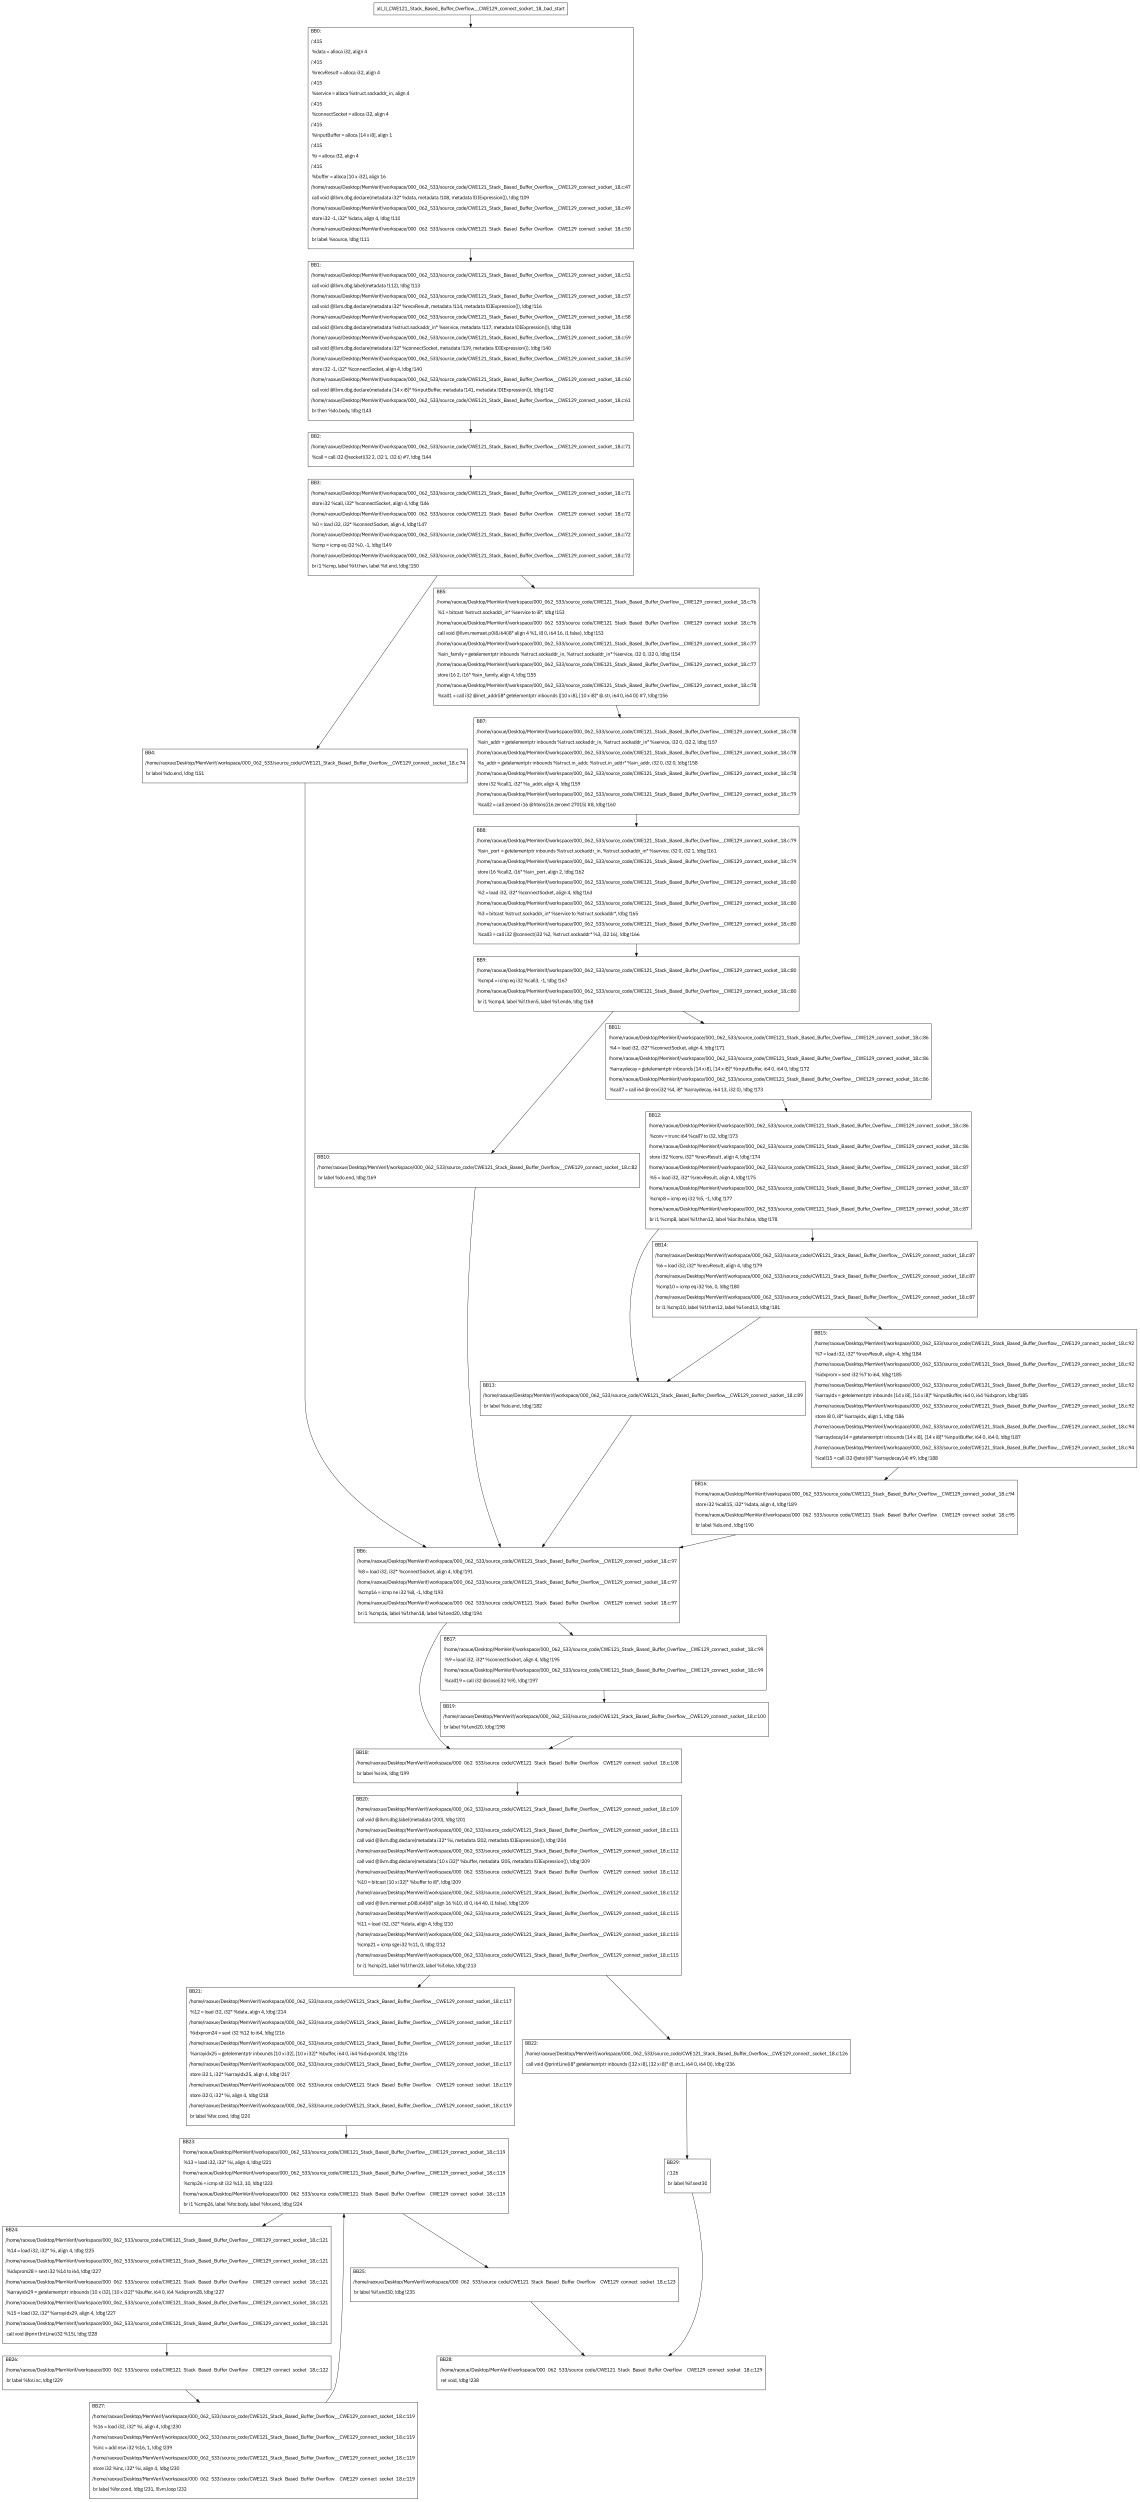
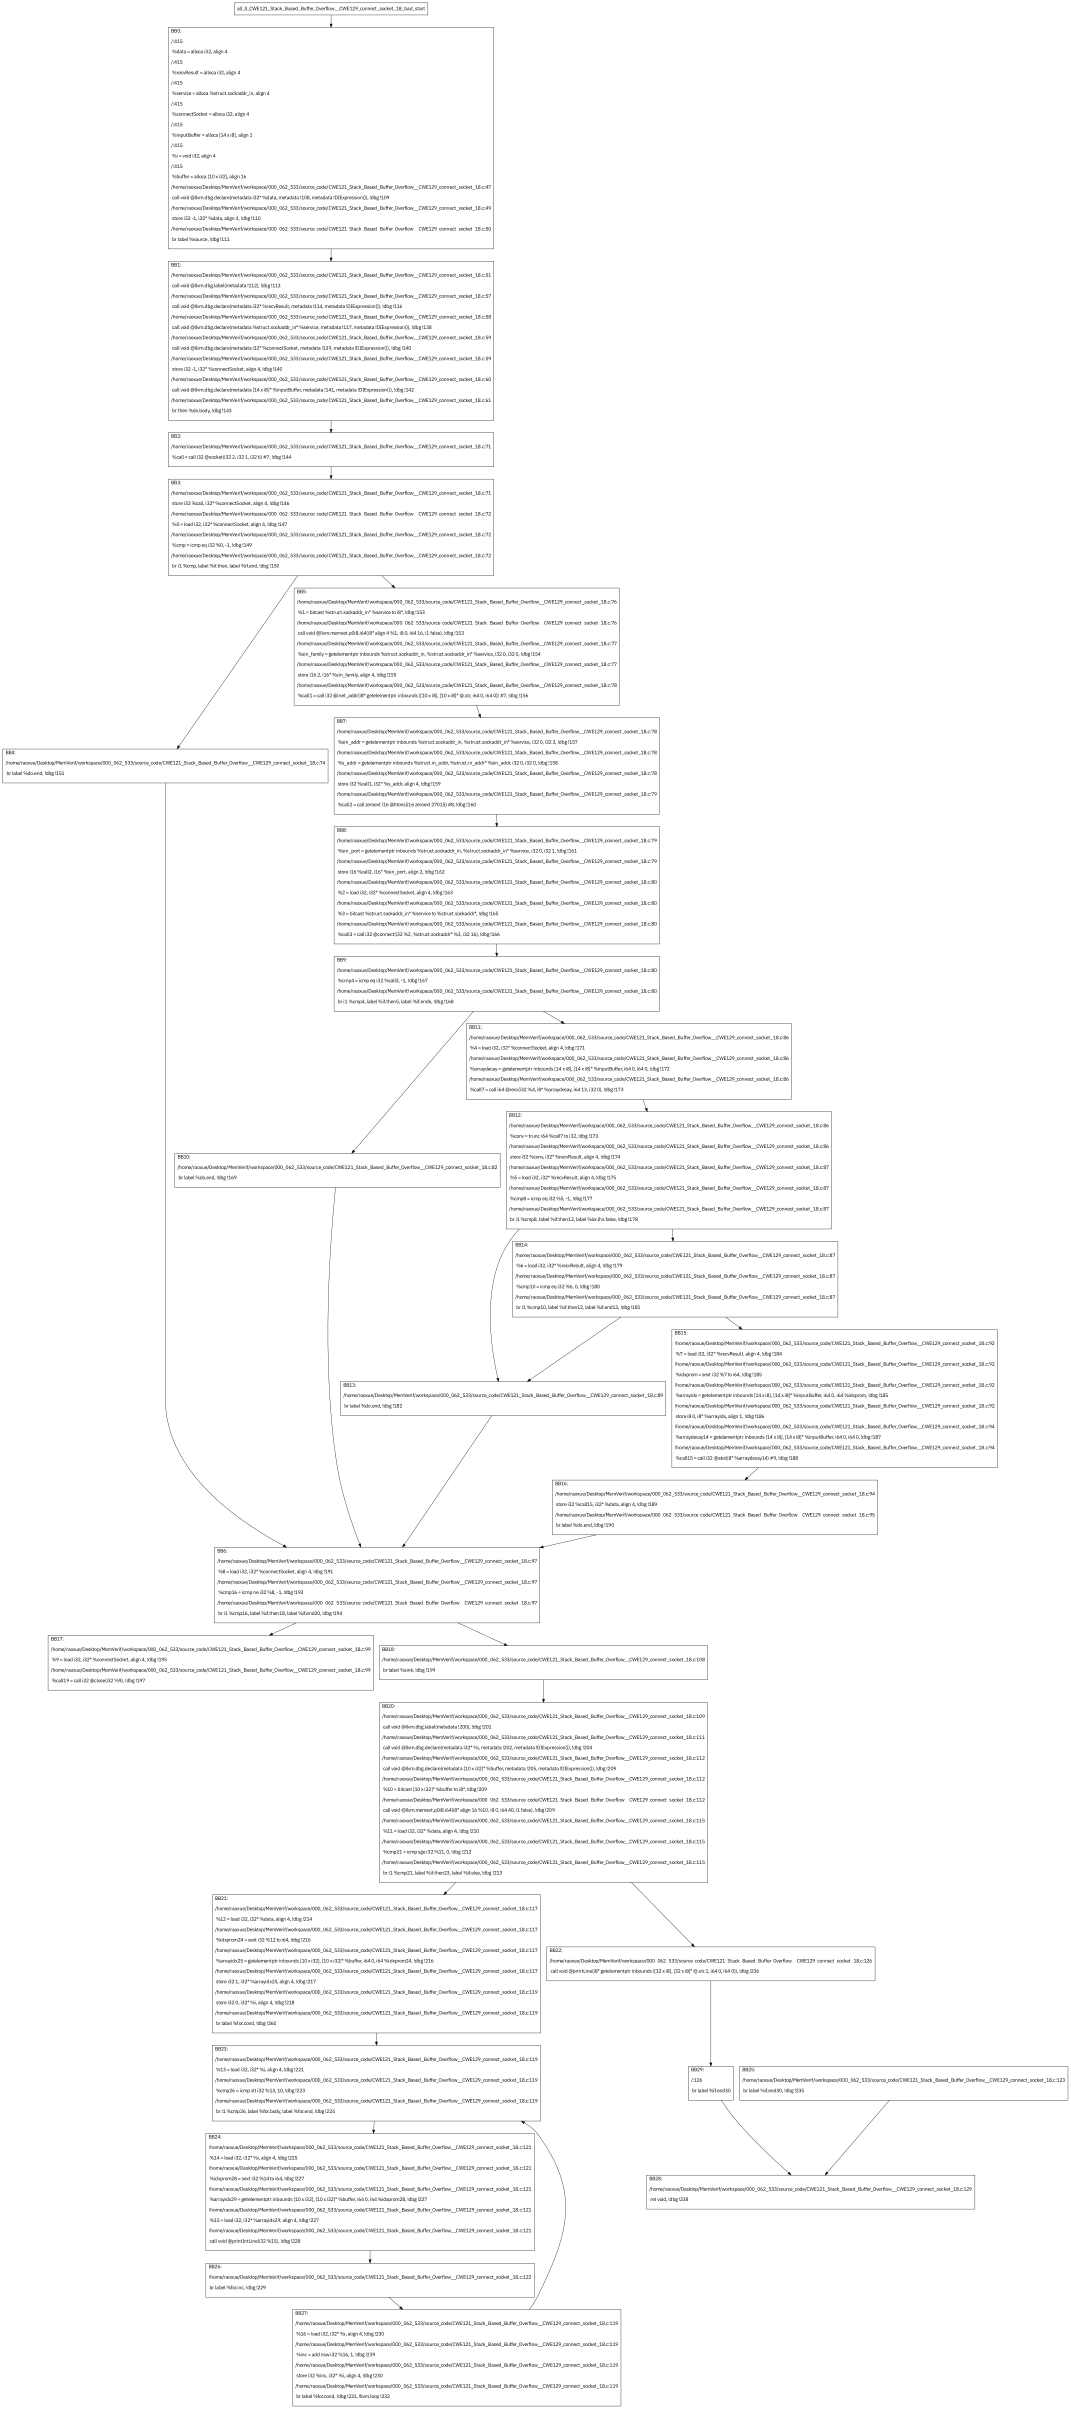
node "BB0:": text "%i = alloca i32, align 4" -> "%i = void i32, align 4"
node "BB19:": removed
node "BB21:": text "br label %for.cond, !dbg !220" -> "br label %for.cond, !dbg !260"
node "BB29:": text "br label %if.sext30" -> "br label %if.end30"
edge "BB23:" -> "BB25:": removed
